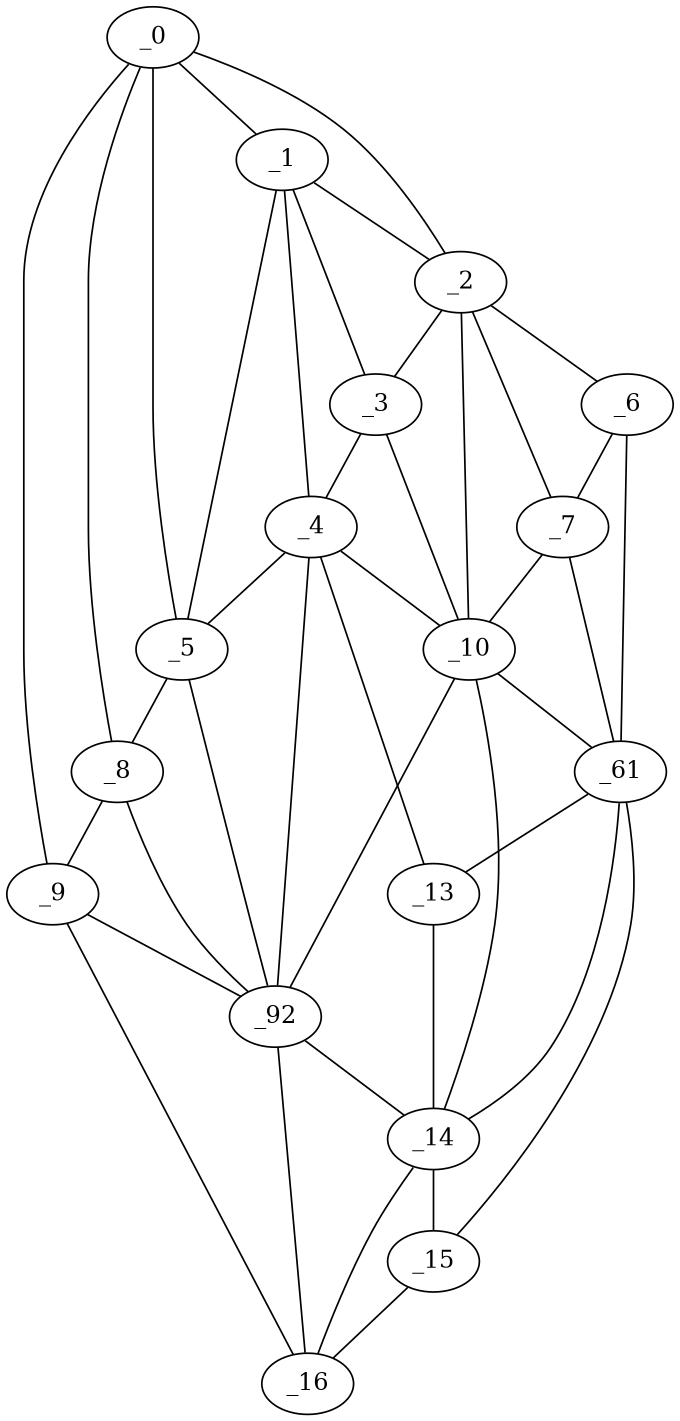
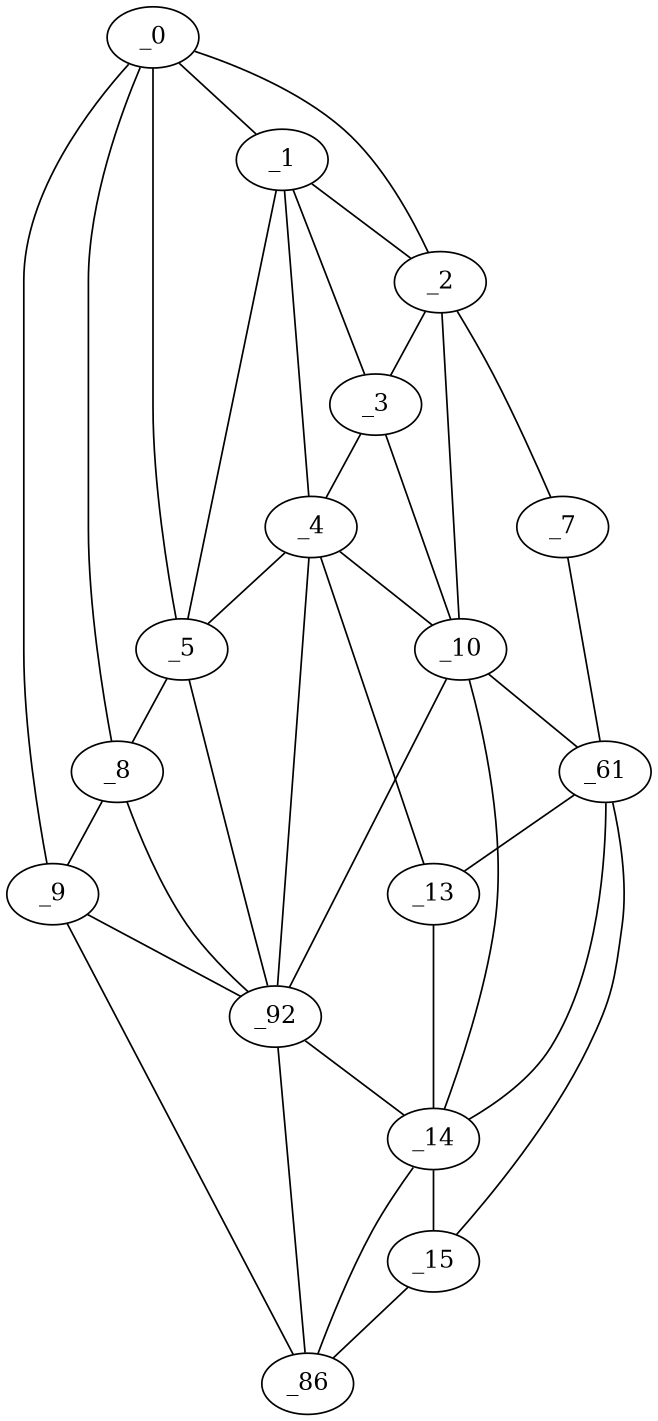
node "_6": removed
edge "_7" -- "_10": removed
node "_16": label "_16" -> "_86"
